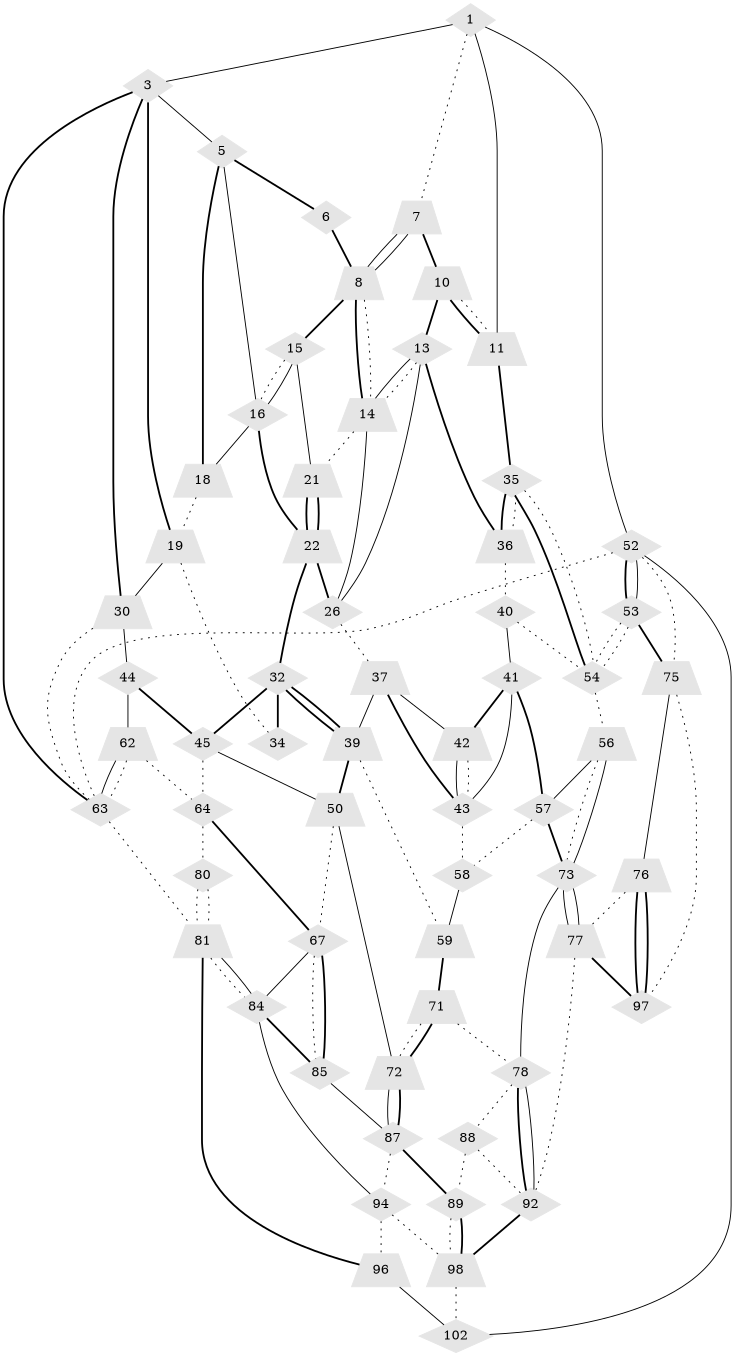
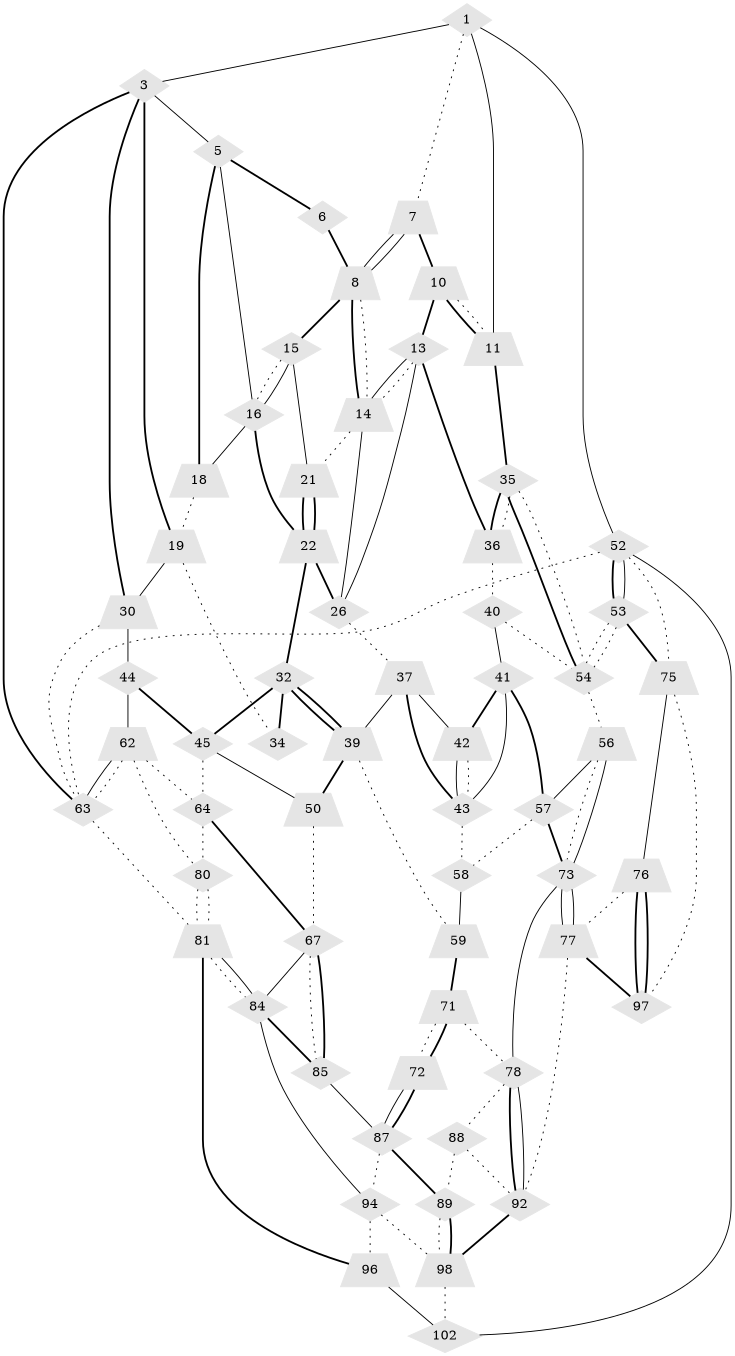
edge "62" -- "80": added
edge "50" -- "72": removed
